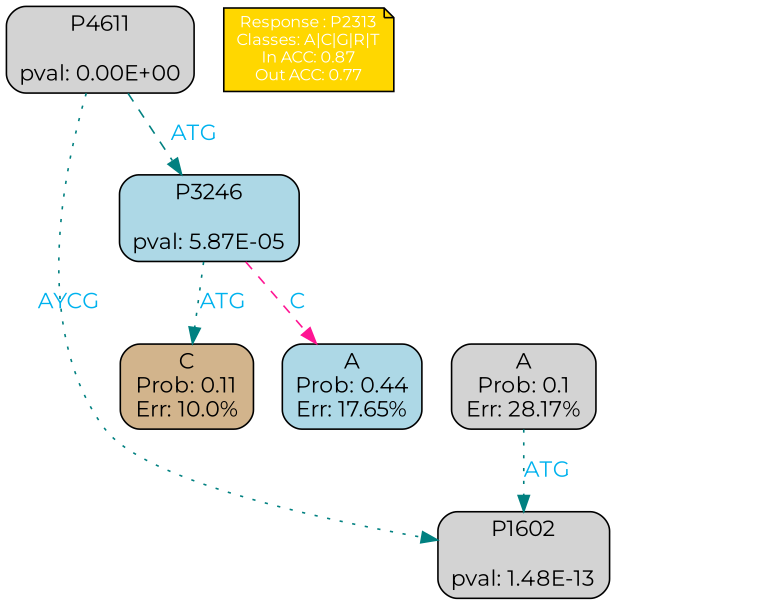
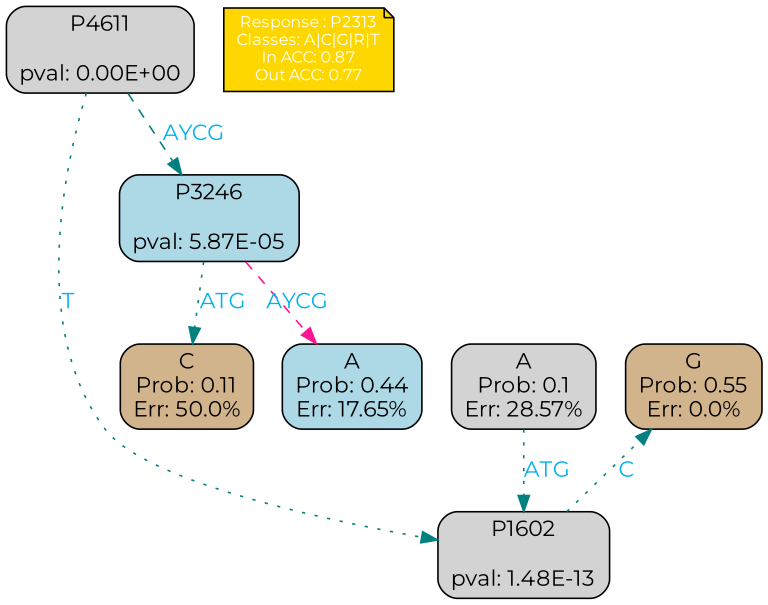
edge "P4611 pval: 0.00E+00" -> "P3246 pval: 5.87E-05": label "ATG" -> "AYCG"
edge "P4611 pval: 0.00E+00" -> "P1602 pval: 1.48E-13": label "AYCG" -> "T"
edge "P3246 pval: 5.87E-05" -> "A Prob: 0.44 Err: 17.65%": label "C" -> "AYCG"
node "C Prob: 0.11 Err: 10.0%": label "C Prob: 0.11 Err: 10.0%" -> "C Prob: 0.11 Err: 50.0%"
node "A Prob: 0.1 Err: 28.17%": label "A Prob: 0.1 Err: 28.17%" -> "A Prob: 0.1 Err: 28.57%"
node "G Prob: 0.55 Err: 0.0%": added
